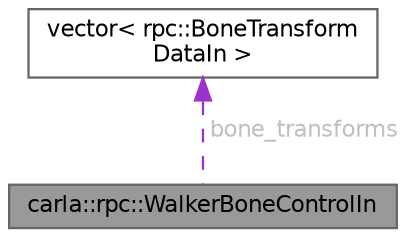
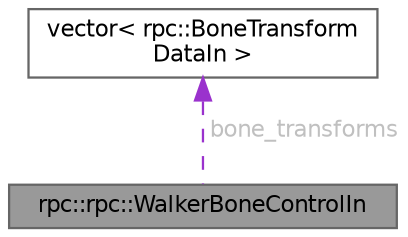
node "carla::rpc::WalkerBoneControlIn": label "carla::rpc::WalkerBoneControlIn" -> "rpc::rpc::WalkerBoneControlIn"
